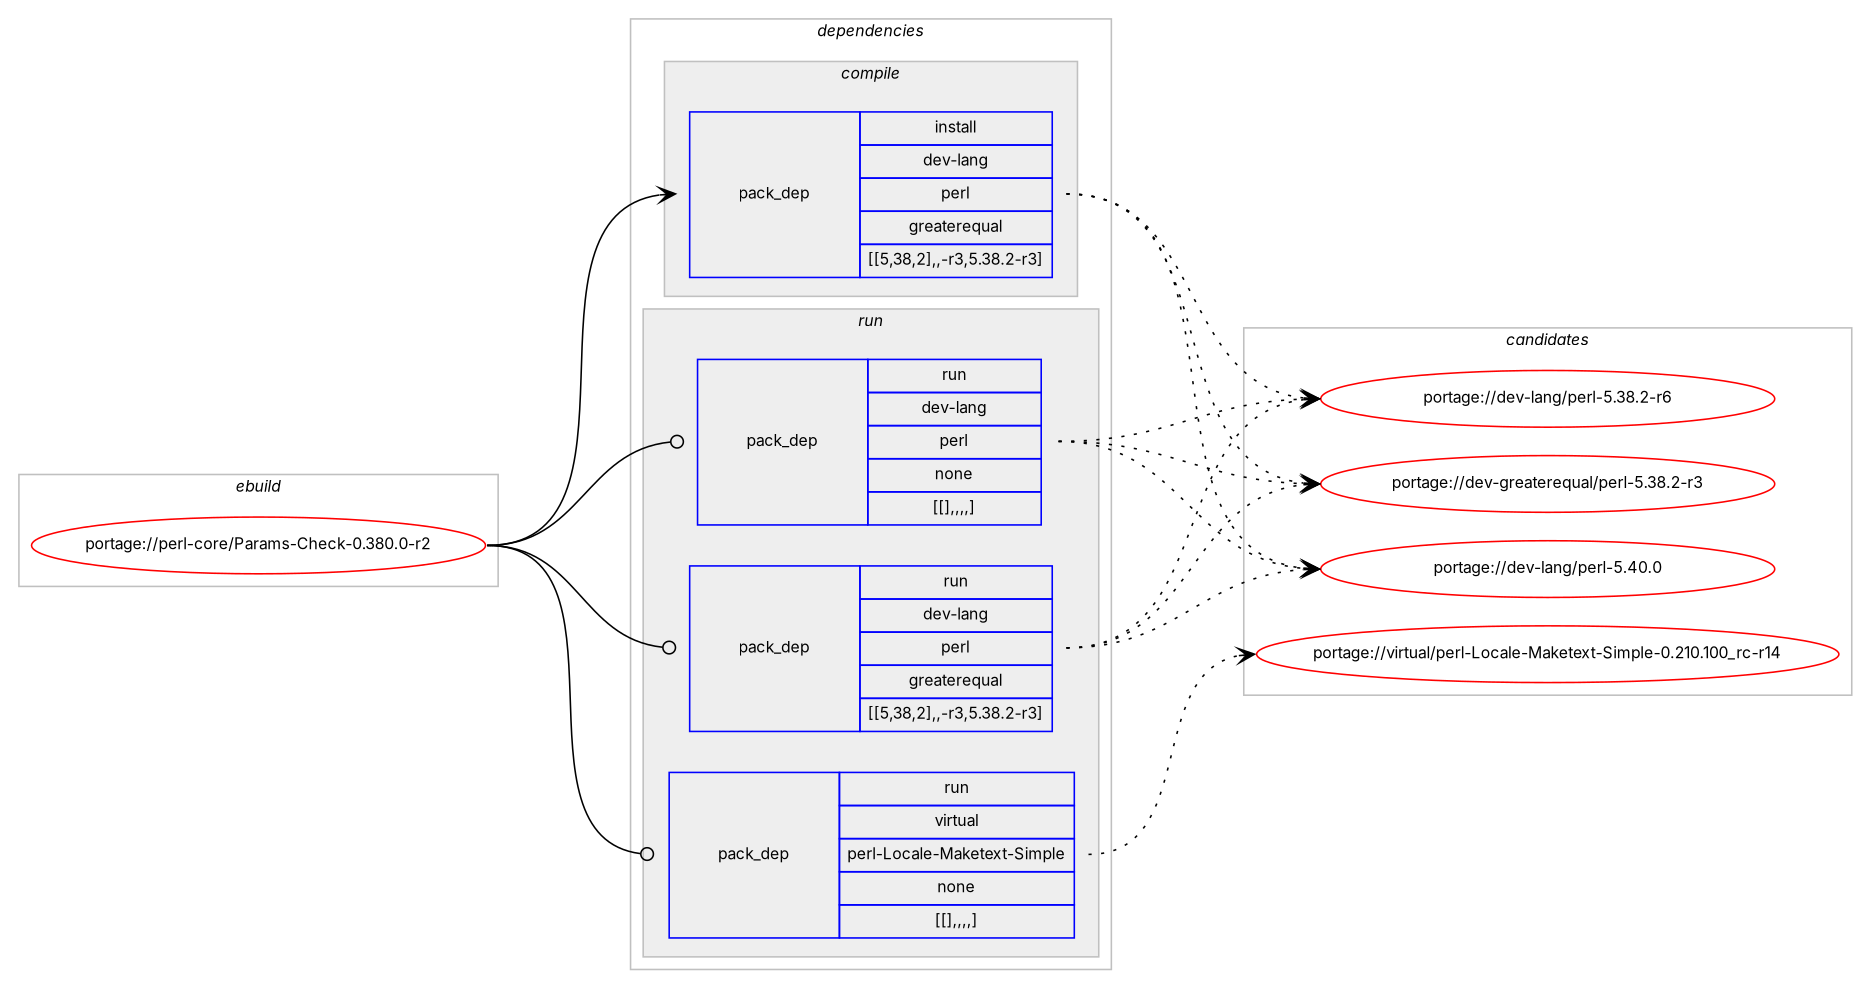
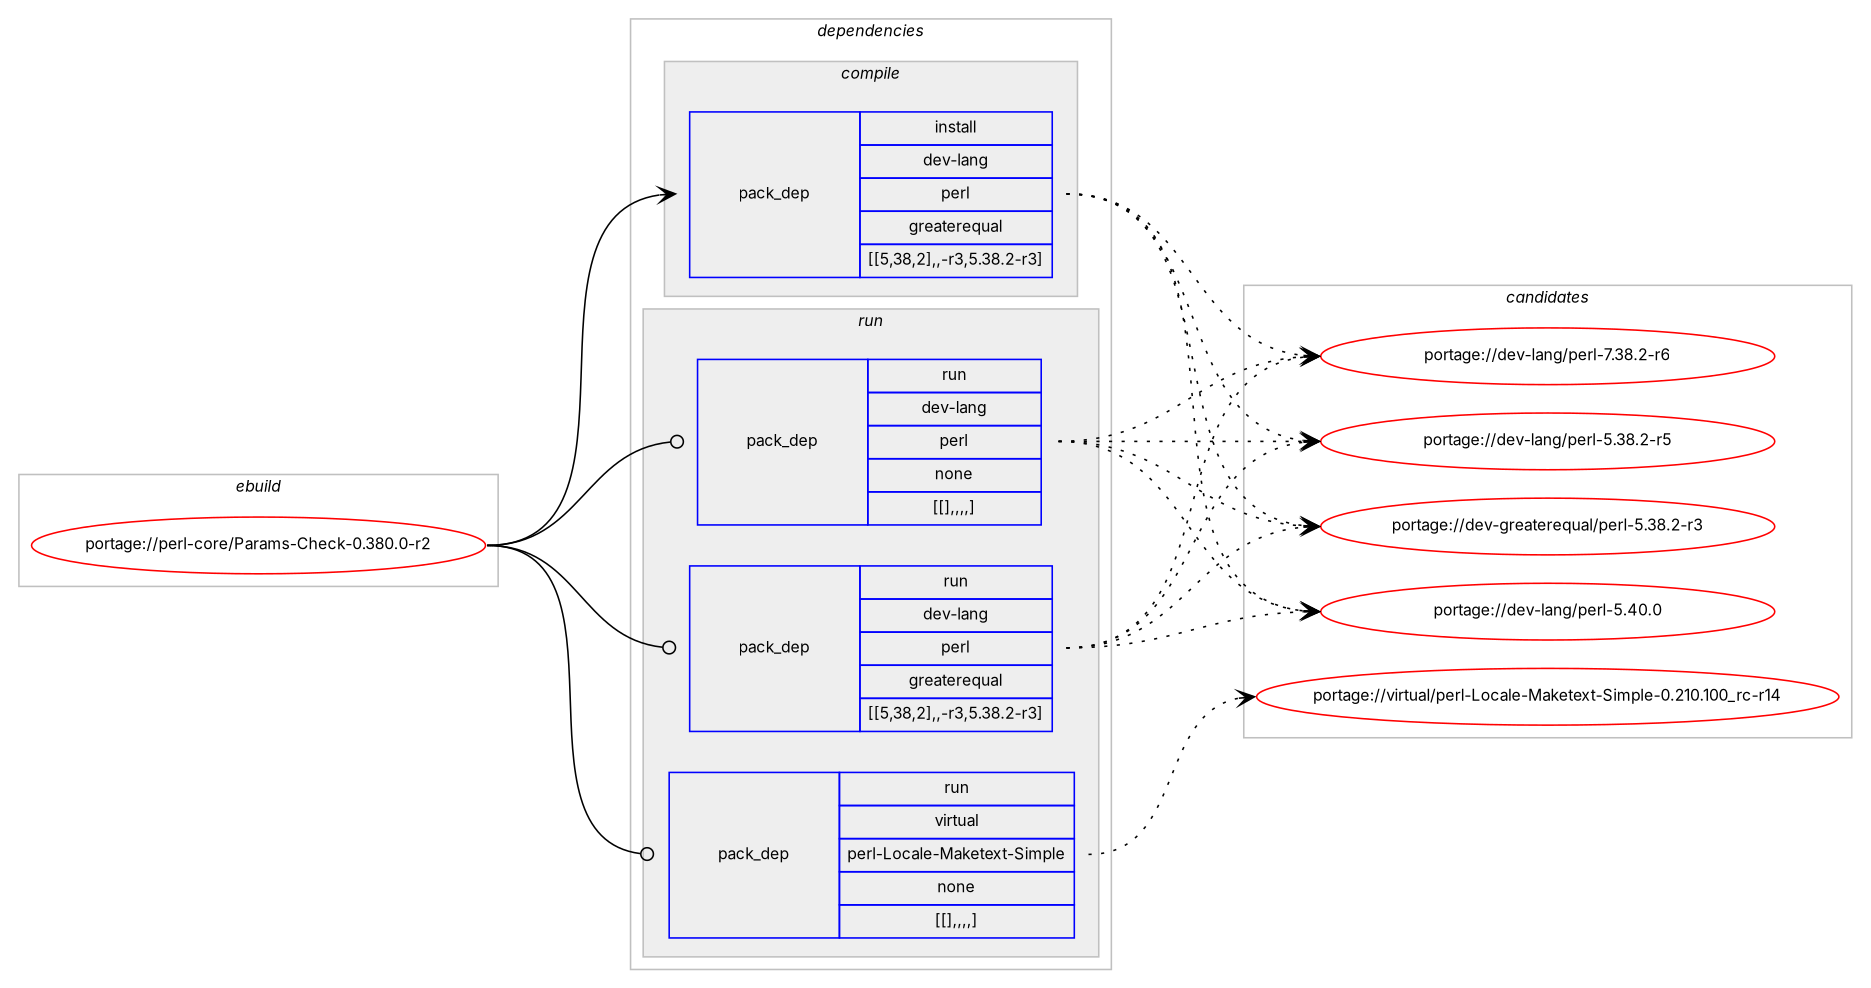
node "portage://dev-lang/perl-5.38.2-r6": label "portage://dev-lang/perl-5.38.2-r6" -> "portage://dev-lang/perl-7.38.2-r6"
node "portage://dev-lang/perl-5.38.2-r5": added
